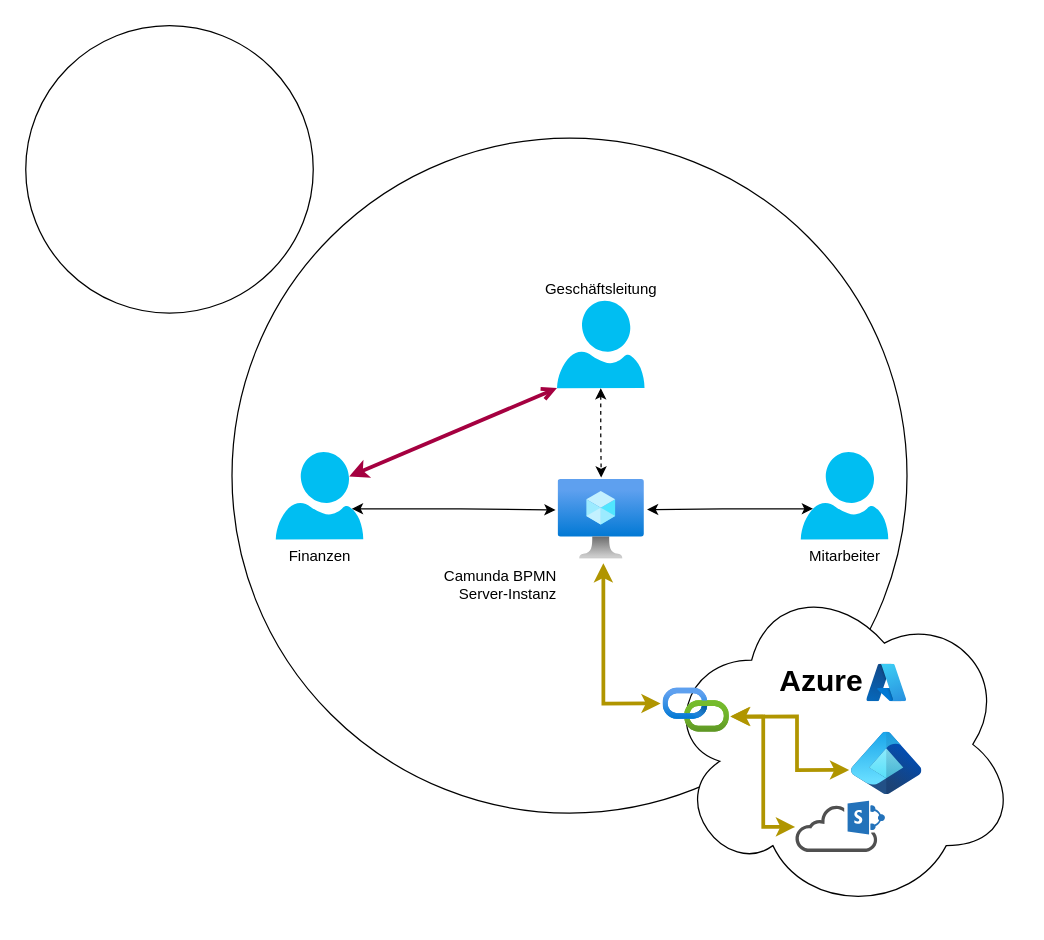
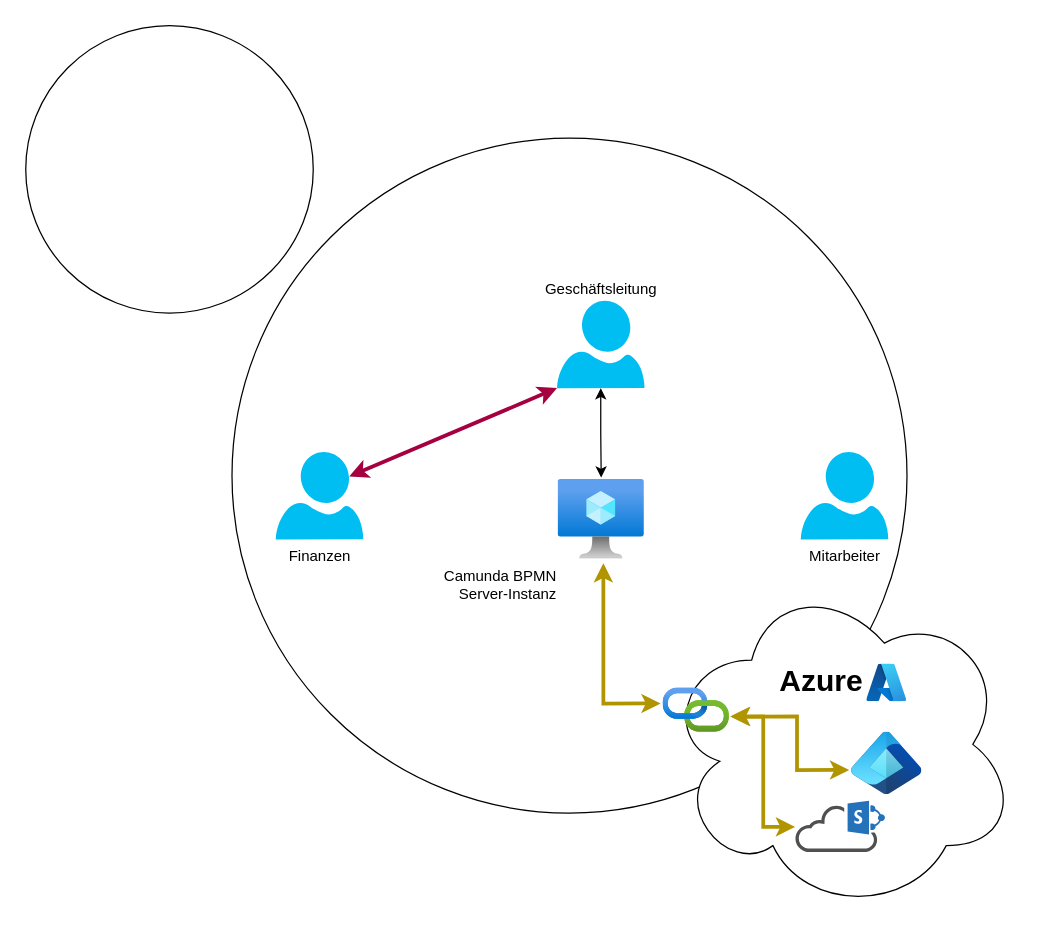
edge "Geschäftsleitung" -- "Finanzen": arrowhead open -> classic
edge "Geschäftsleitung" -- "Camunda BPMN Server-Instanz": style dashed -> solid
edge "Finanzen" -- "Camunda BPMN Server-Instanz": removed
edge "Mitarbeiter" -- "Camunda BPMN Server-Instanz": removed
